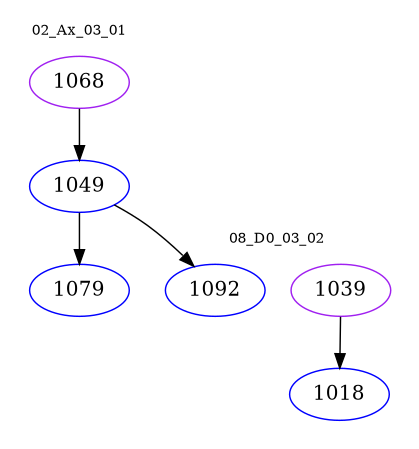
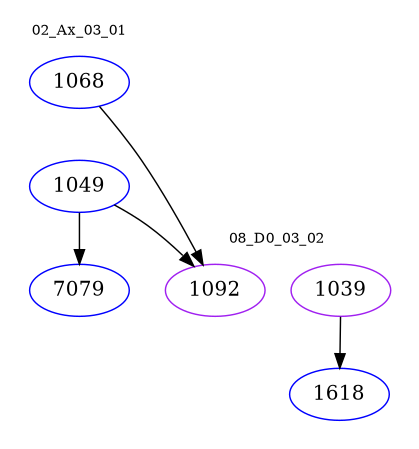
node "1068": color purple -> blue
edge "1068" -> "1049": now "1068" -> "1092"
node "1079": label "1079" -> "7079"
node "1092": color blue -> purple
node "1018": label "1018" -> "1618"
